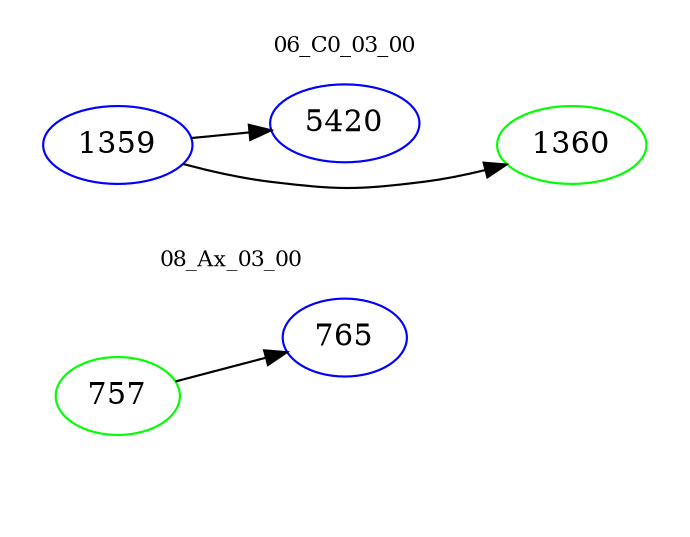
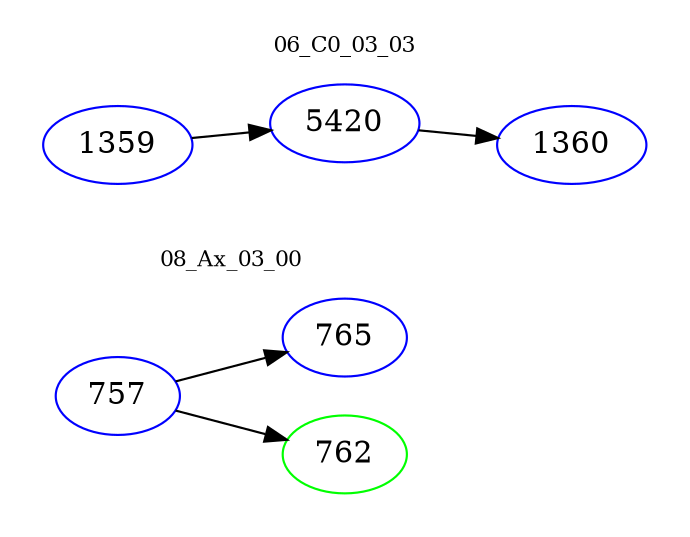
cluster "06_C0_03_00": label "06_C0_03_00" -> "06_C0_03_03"
node "1360": color green -> blue
edge "1359" -> "1360": now "5420" -> "1360"
node "757": color green -> blue
node "762": added
